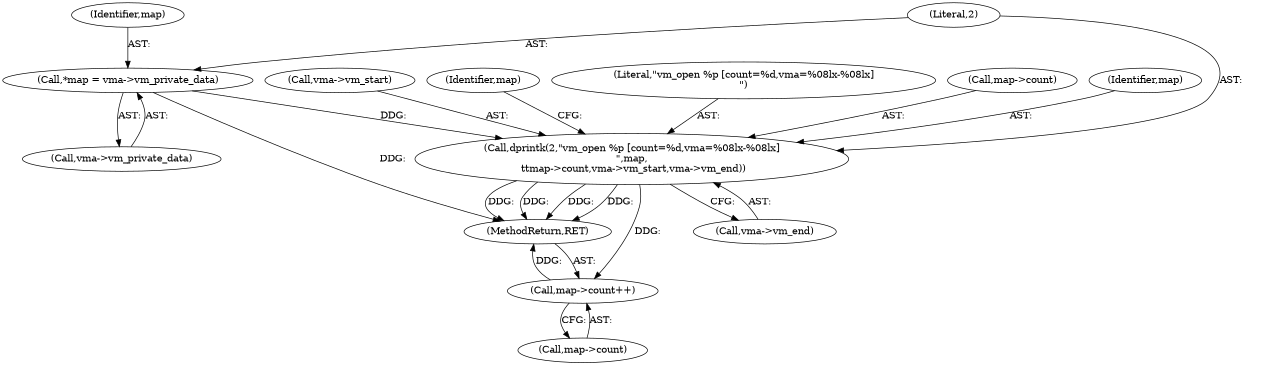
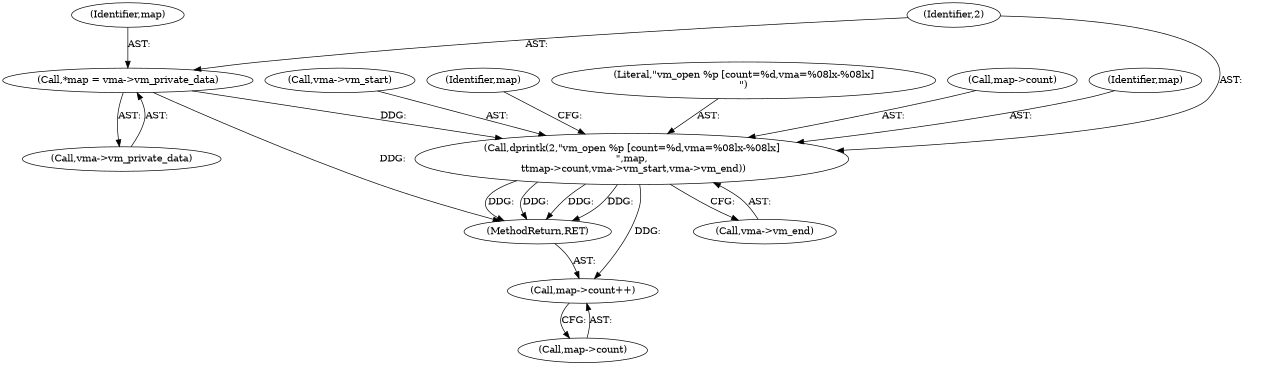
node "(Literal,2)": label "(Literal,2)" -> "(Identifier,2)"
edge "(Call,map->count++)" -> "(MethodReturn,RET)": removed, label "DDG:"
